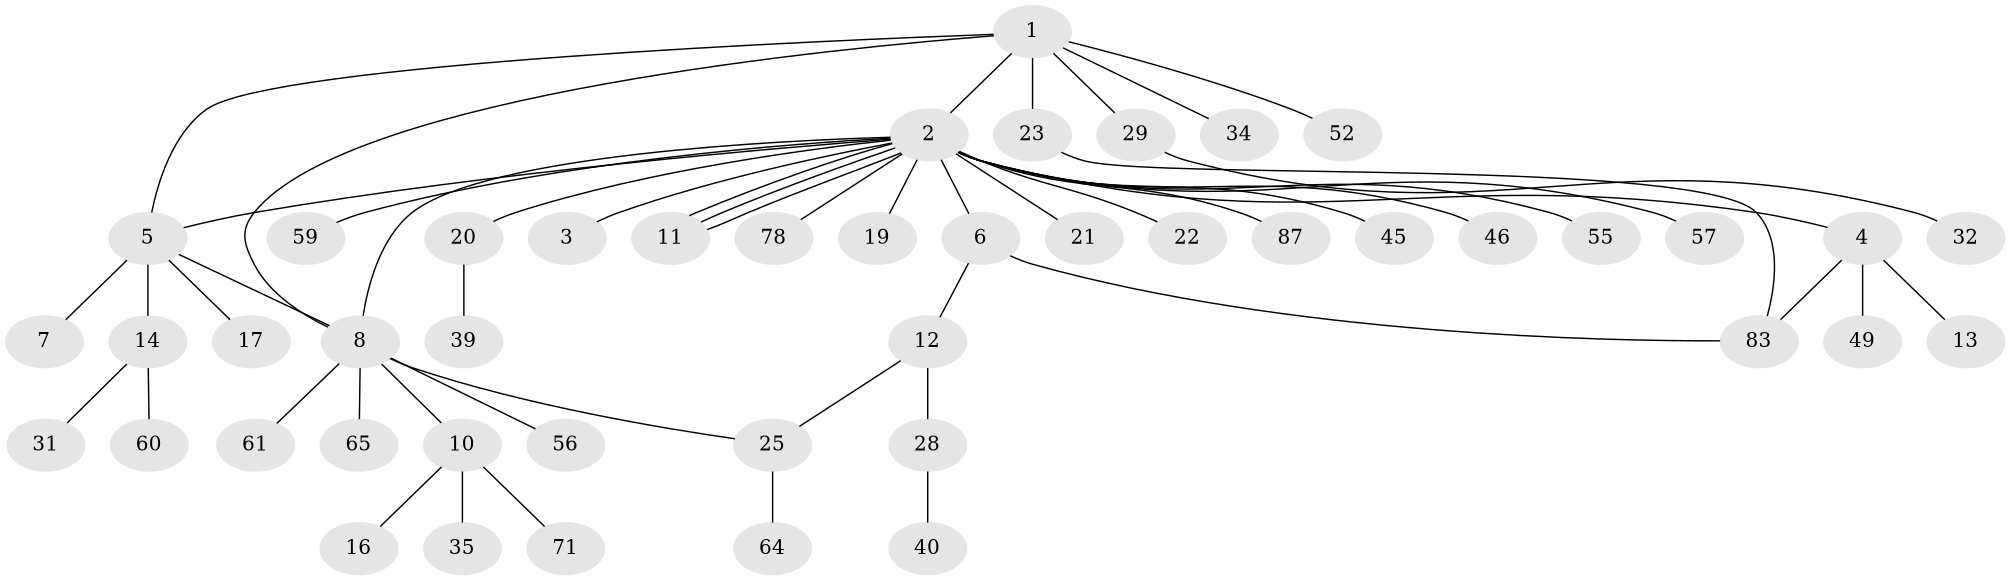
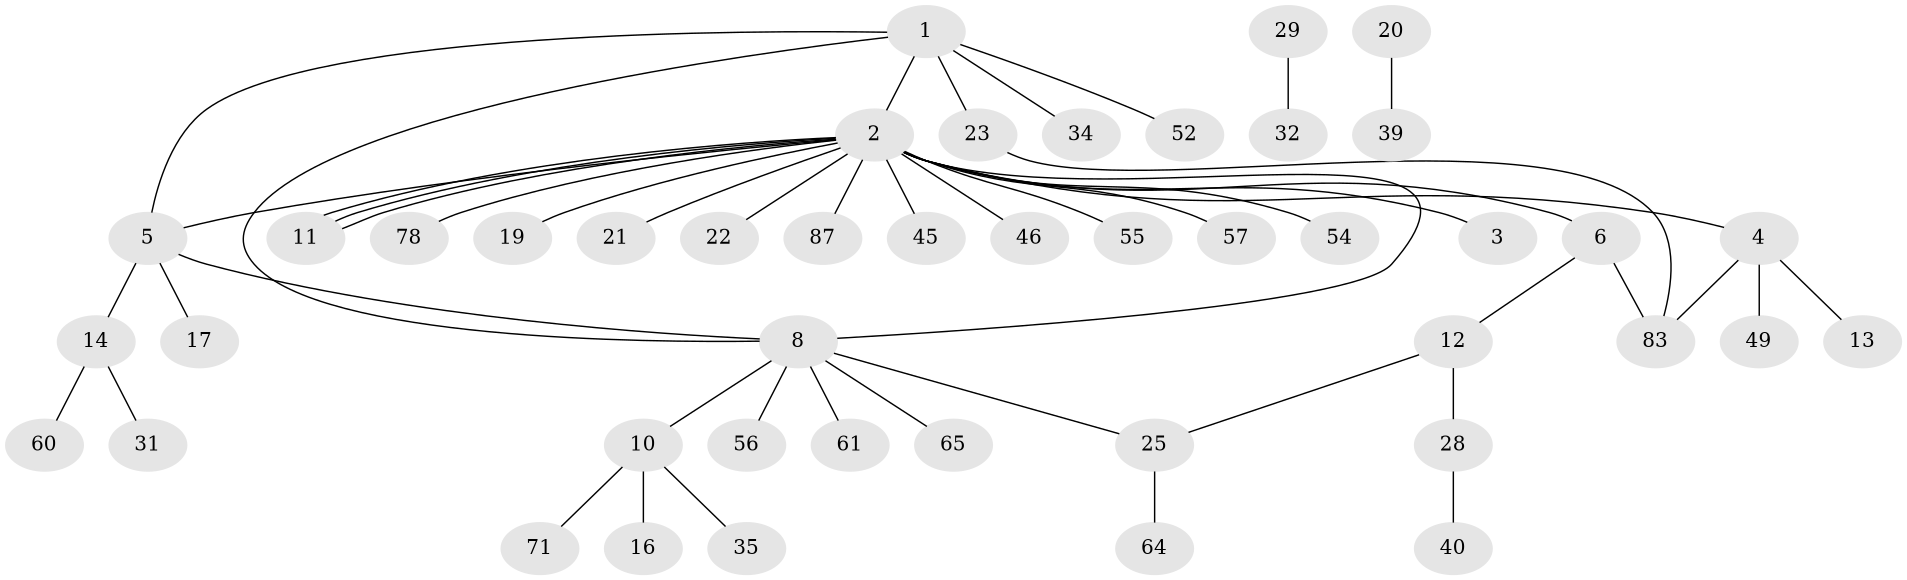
edge "1" -- "29": removed
edge "2" -- "20": removed
node "59": label "59" -> "54"
node "7": removed
